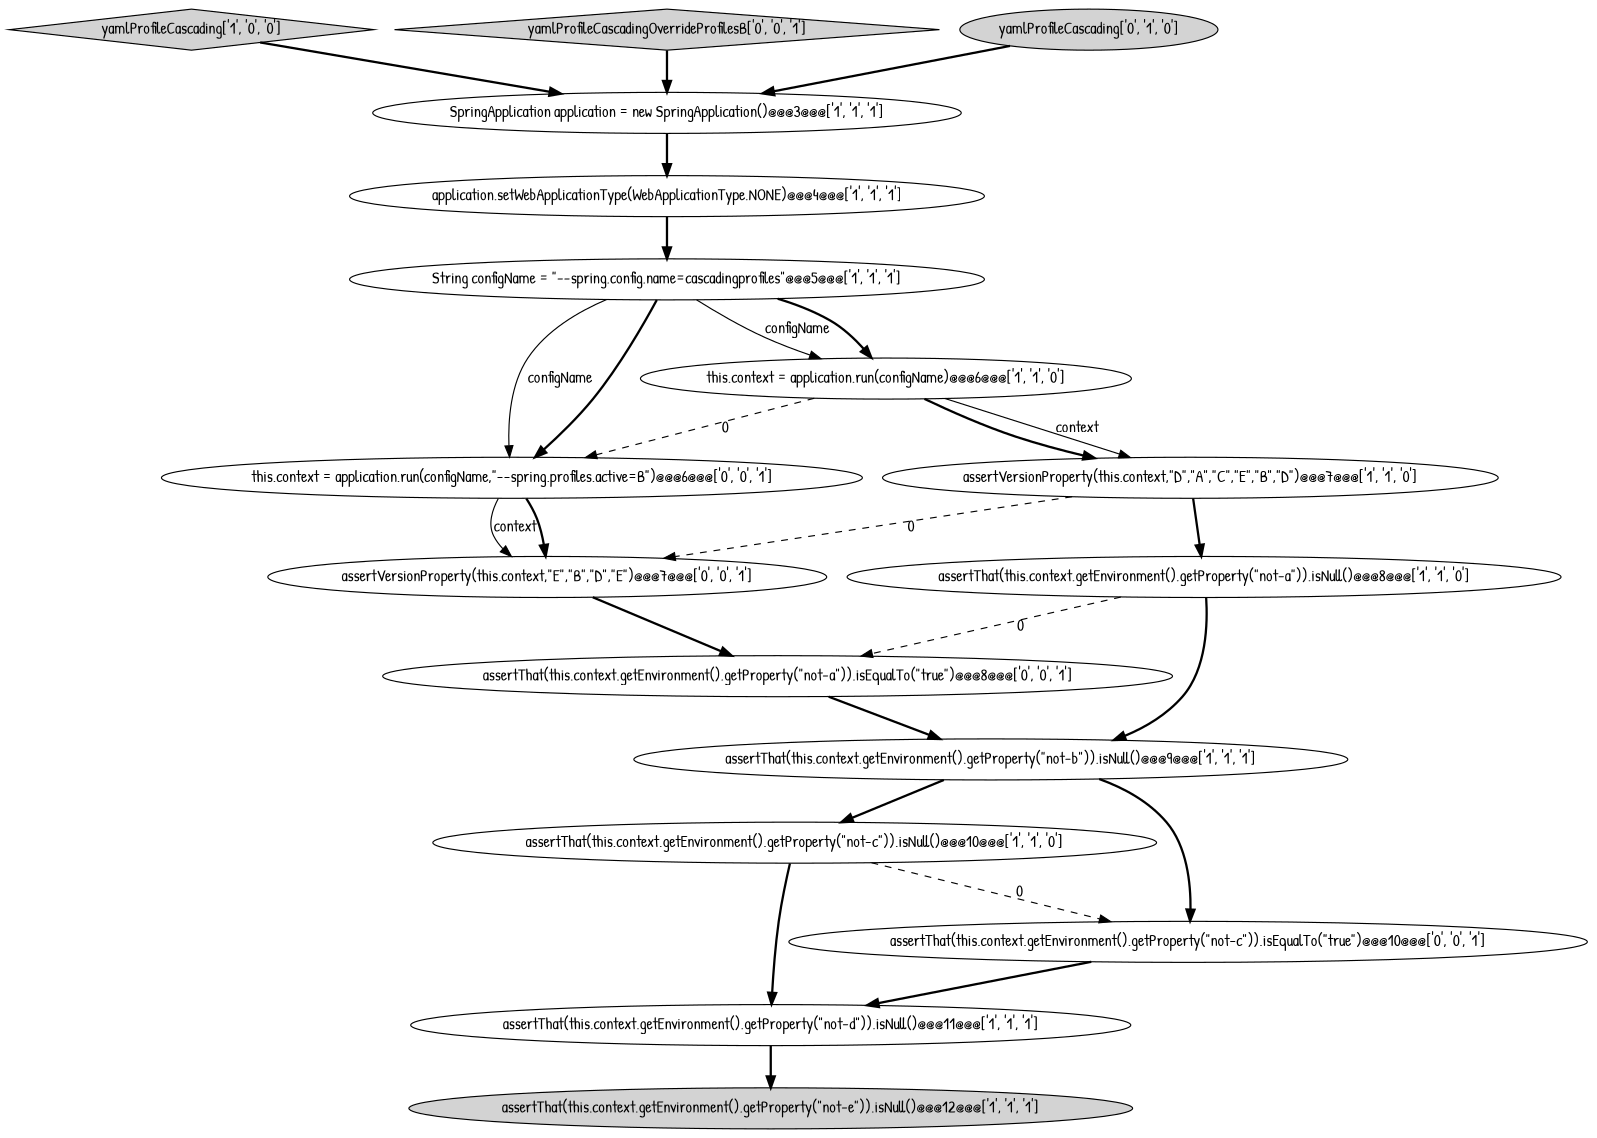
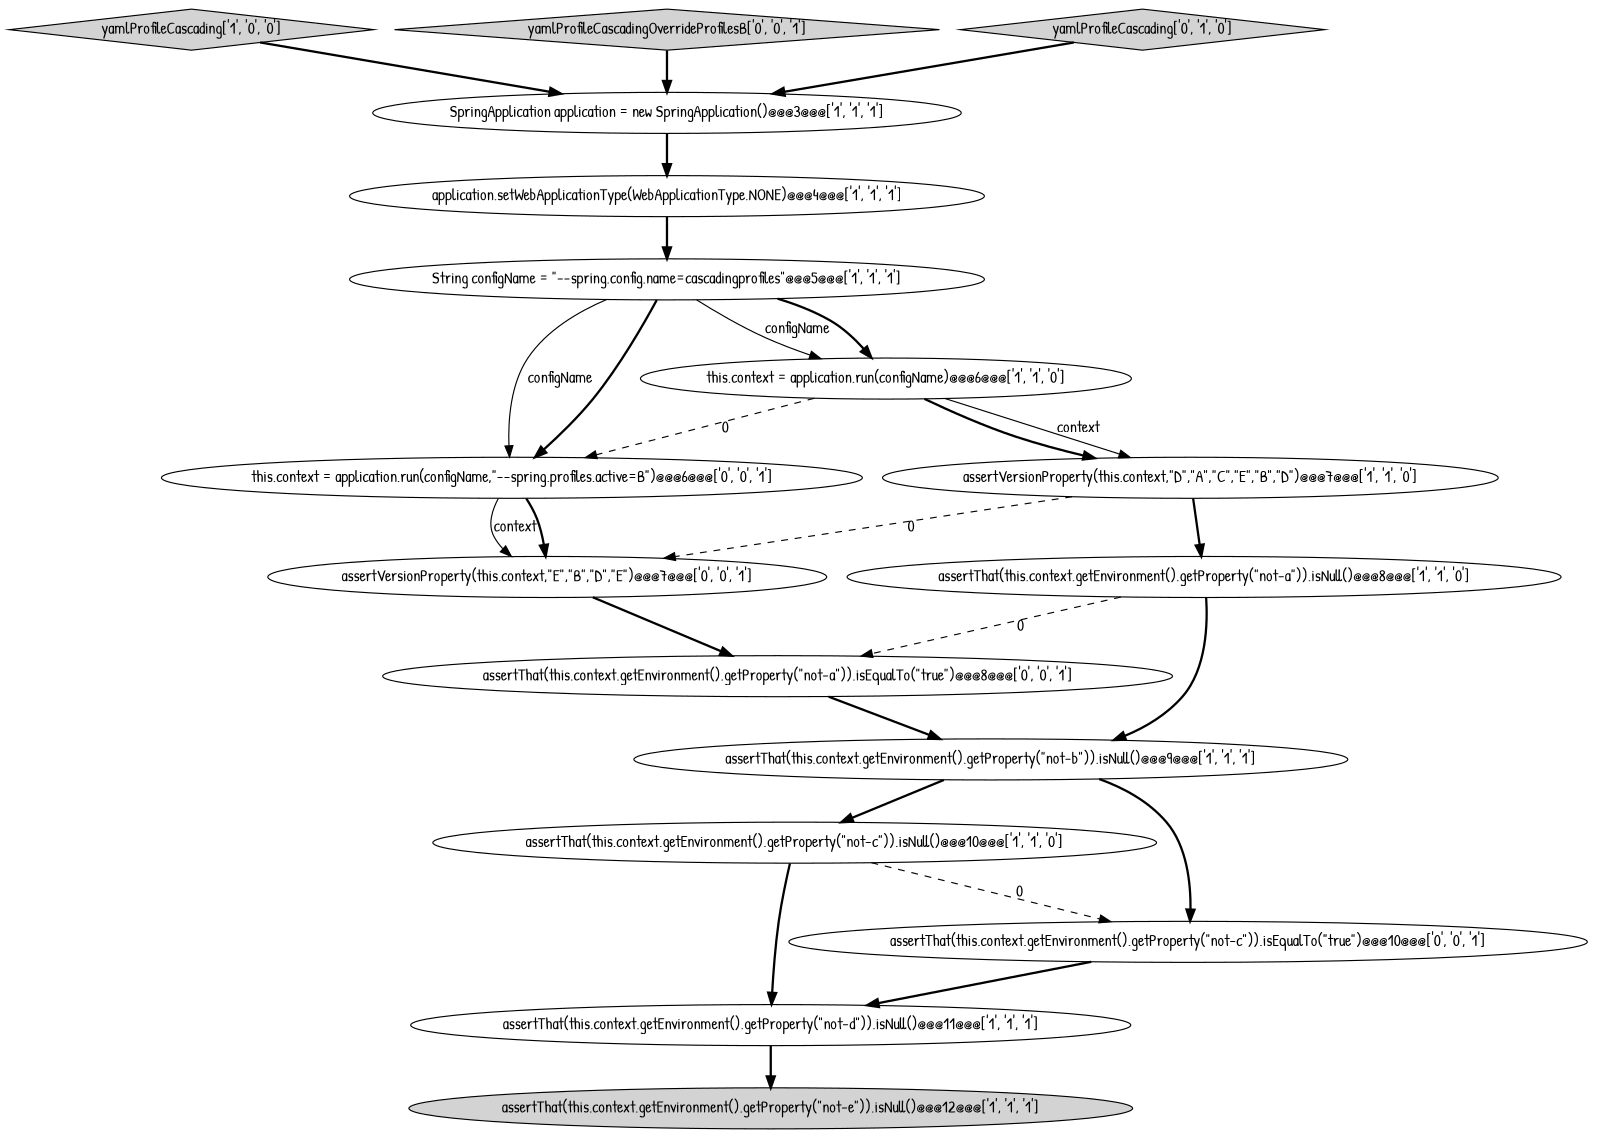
node "yamlProfileCascading['0', '1', '0']": shape ellipse -> diamond
